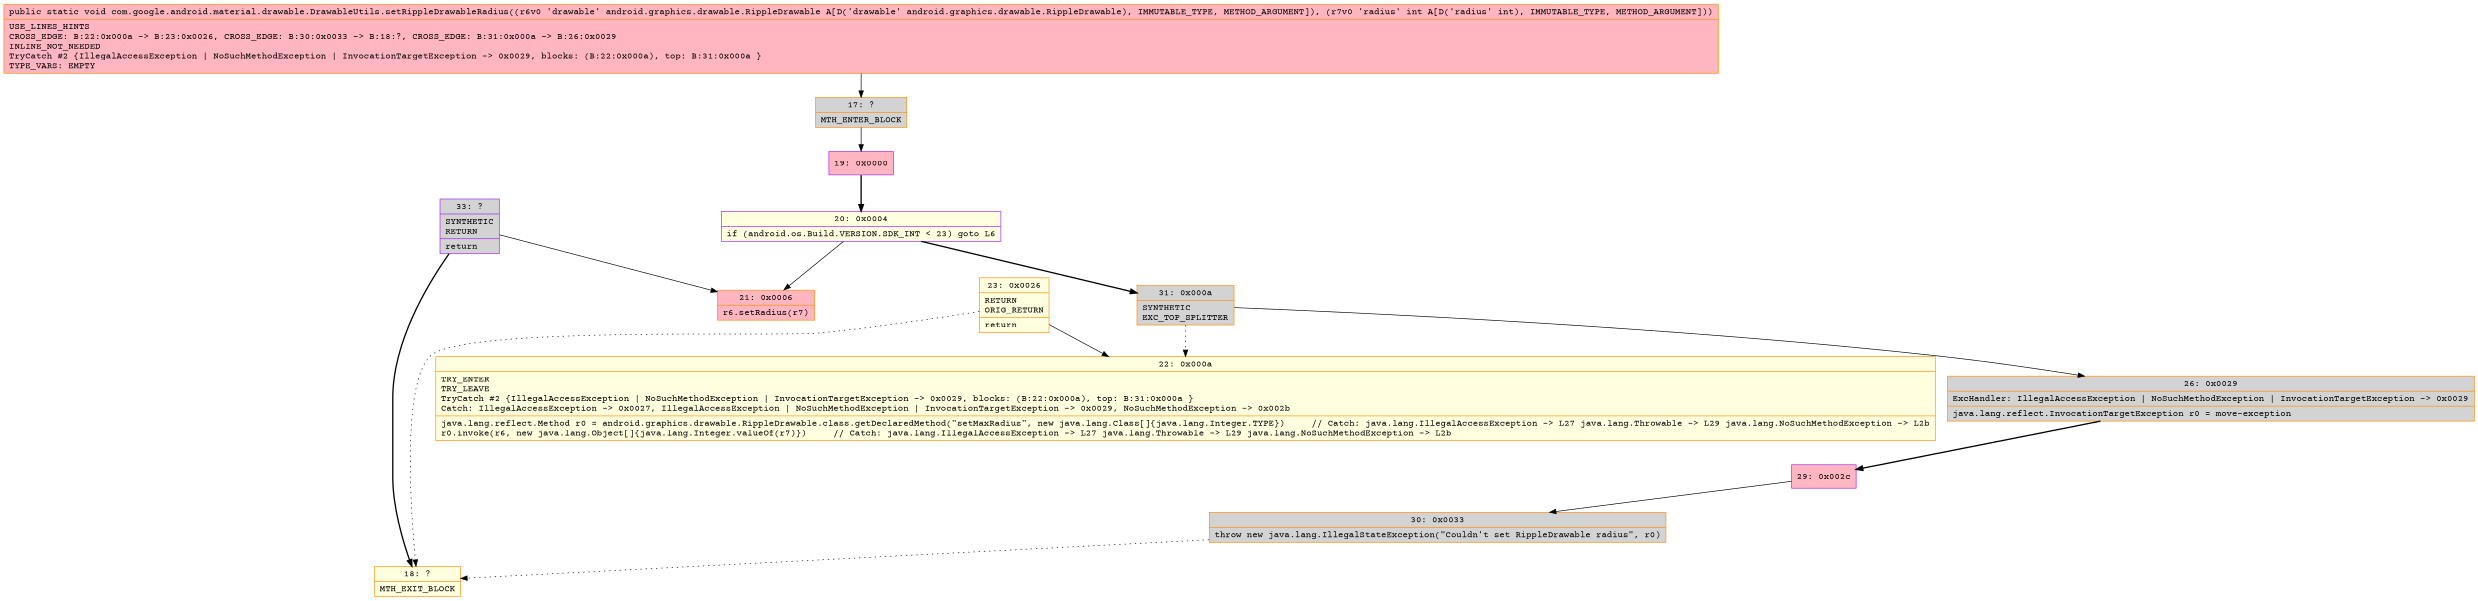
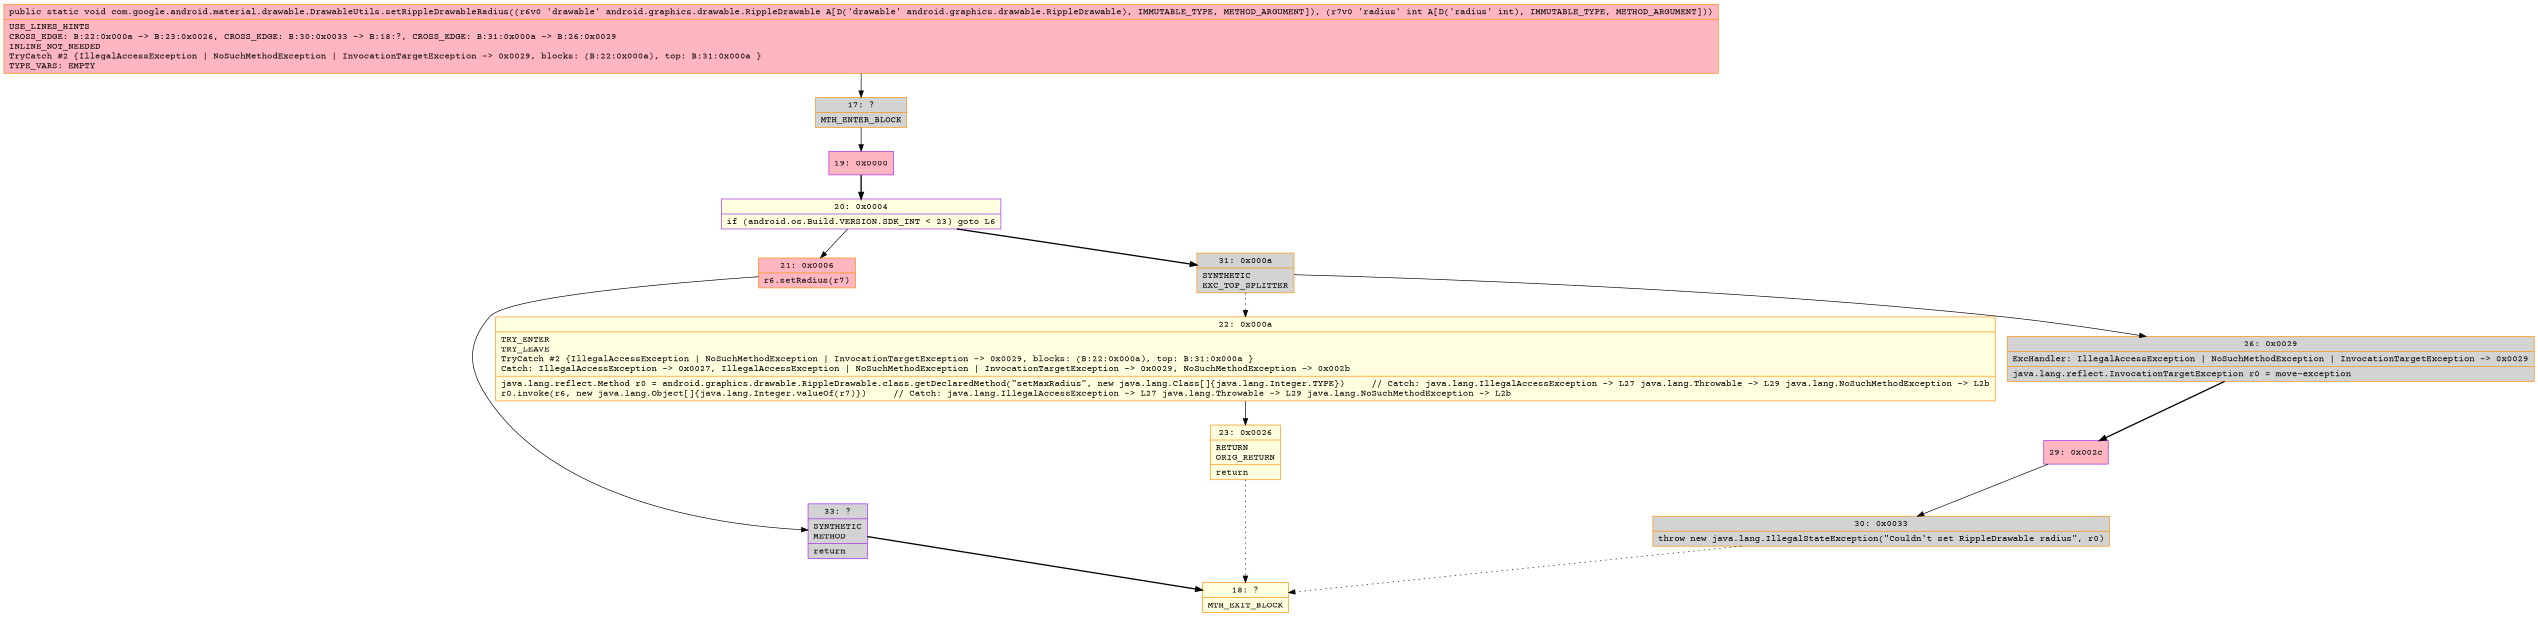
node "33: ?": text "RETURN" -> "METHOD"
edge "33: ?" -> "21: 0x0006": reversed
edge "23: 0x0026" -> "22: 0x000a": reversed
